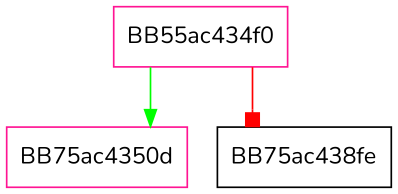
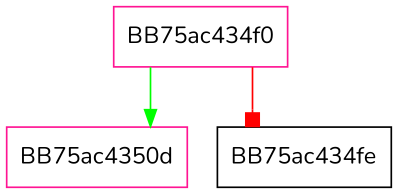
node "BB55ac434f0": label "BB55ac434f0" -> "BB75ac434f0"
node "BB75ac438fe": label "BB75ac438fe" -> "BB75ac434fe"
